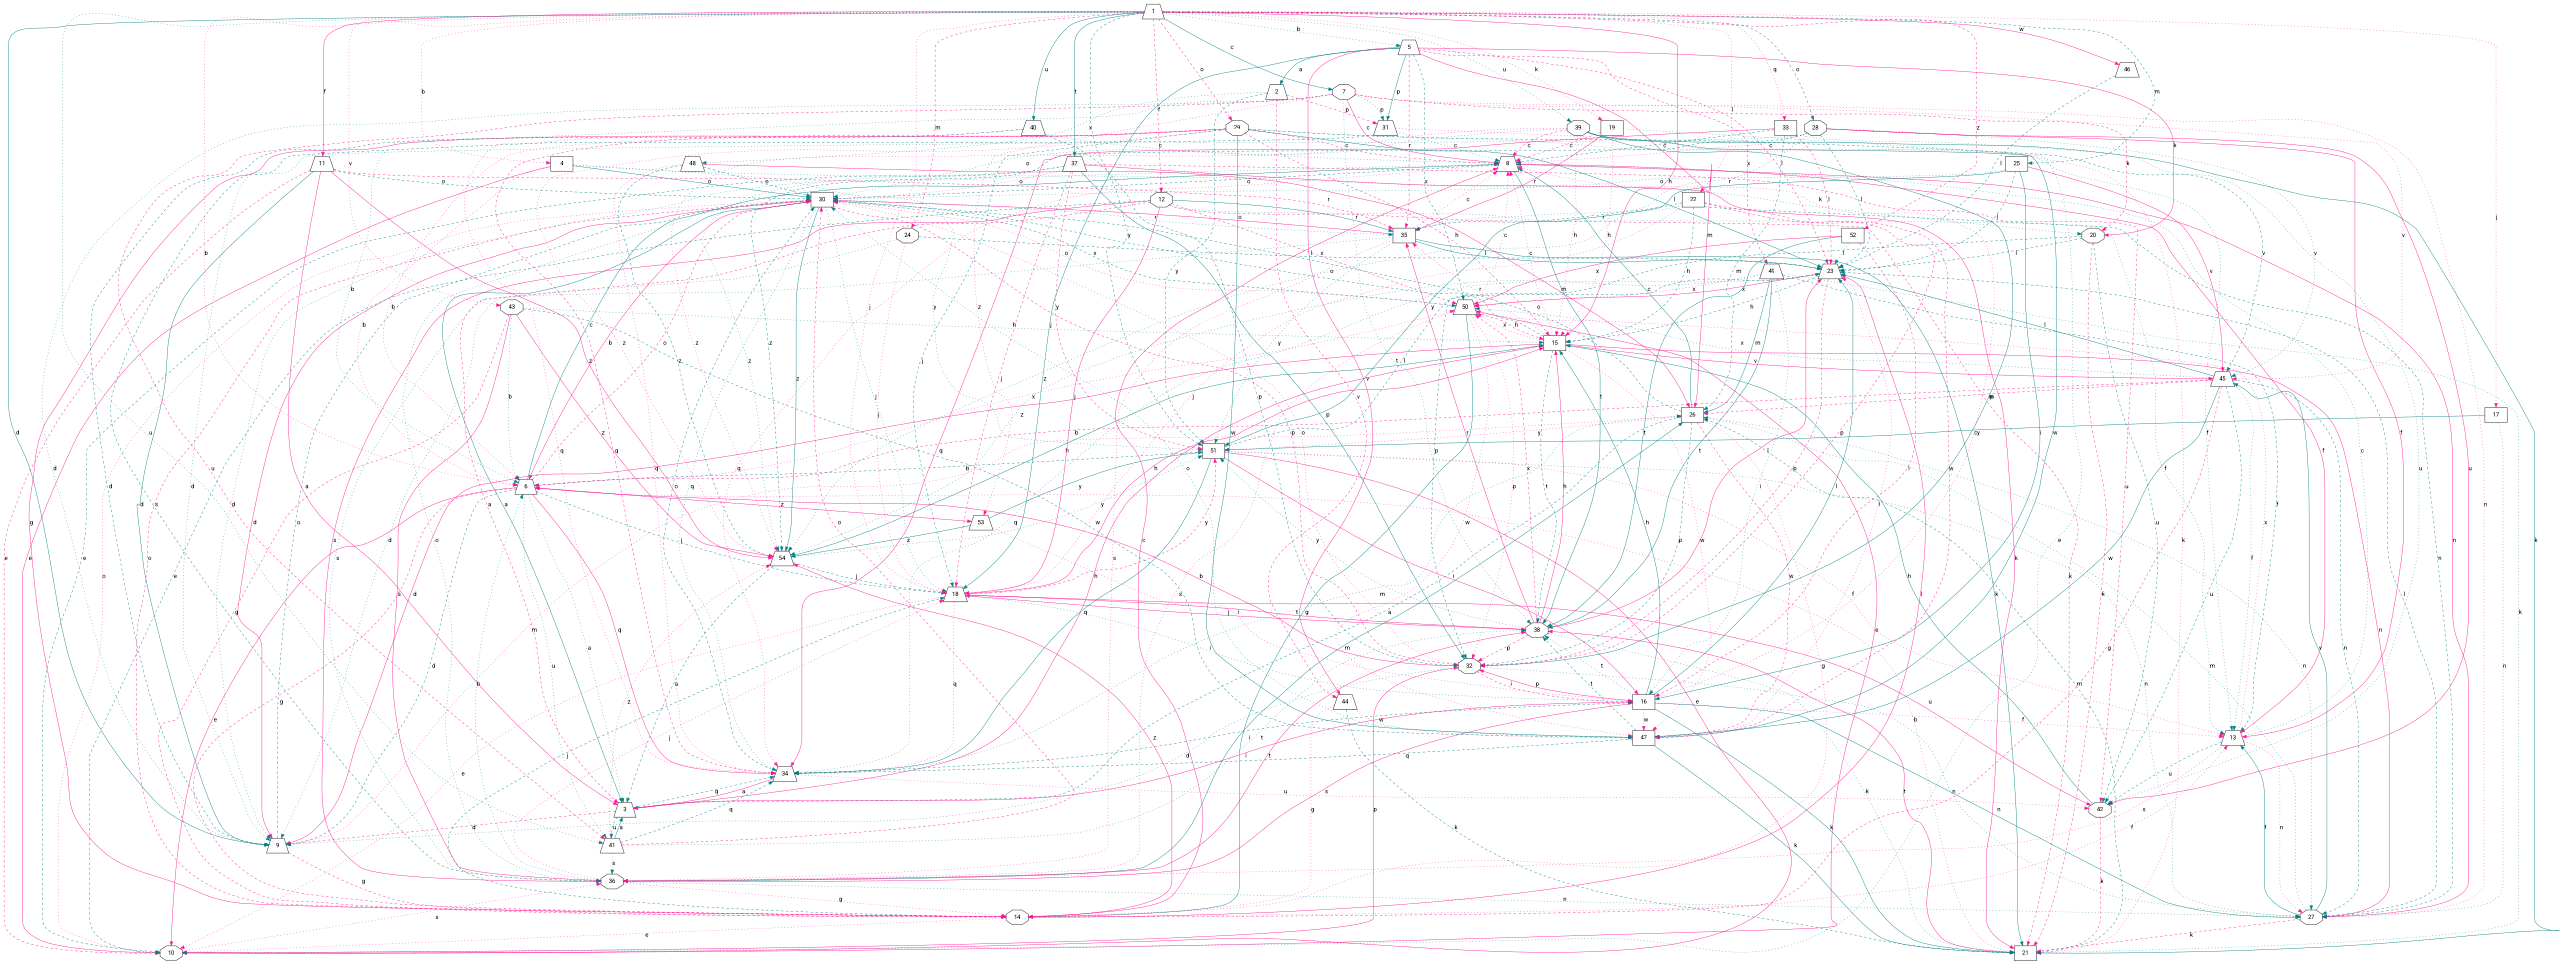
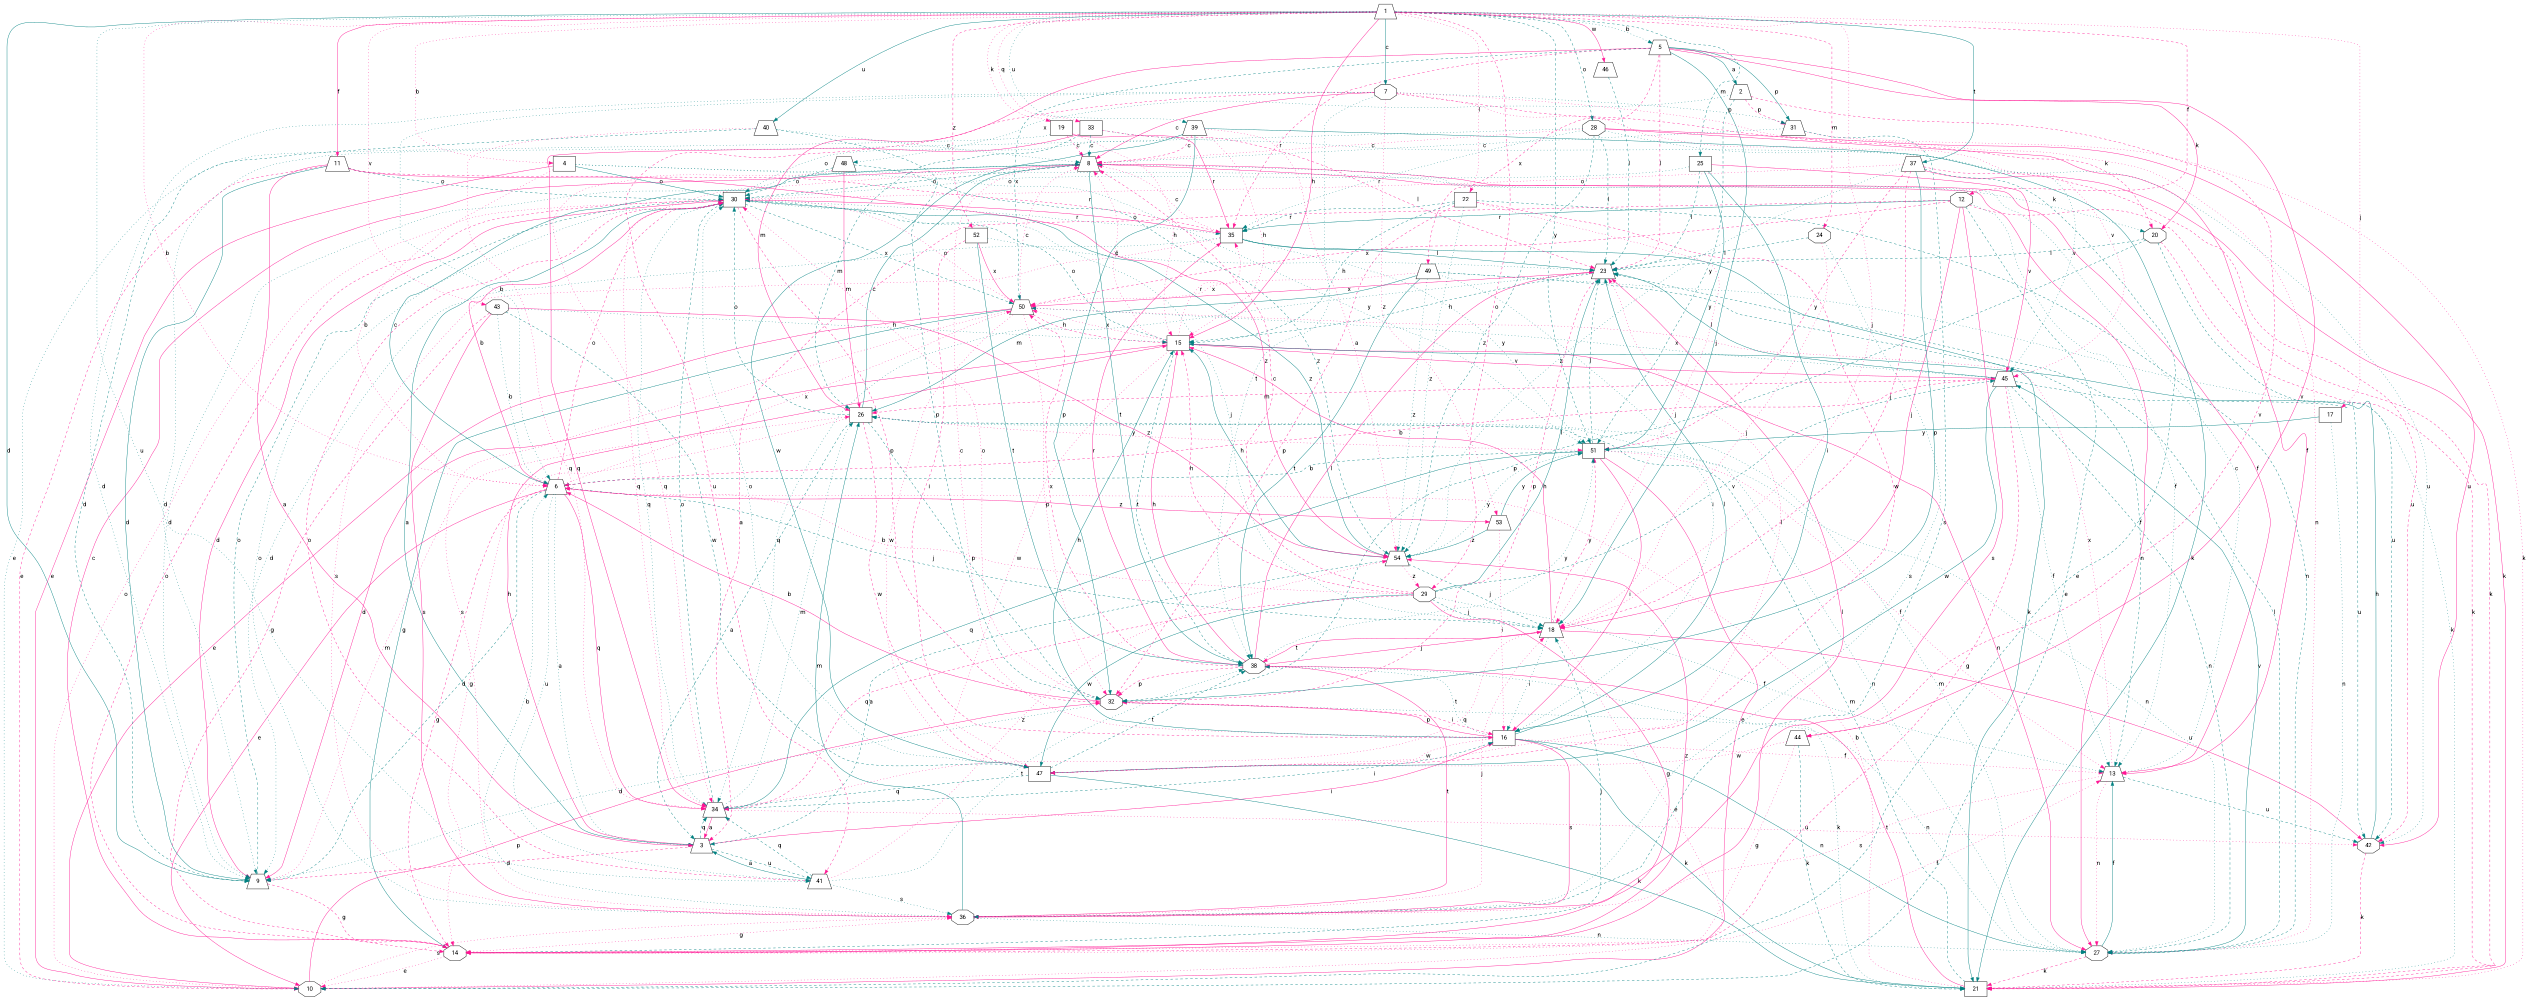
node "39": shape octagon -> trapezium
edge "29" -> "54": reversed
edge "39" -> "54": label "z" -> "a"
